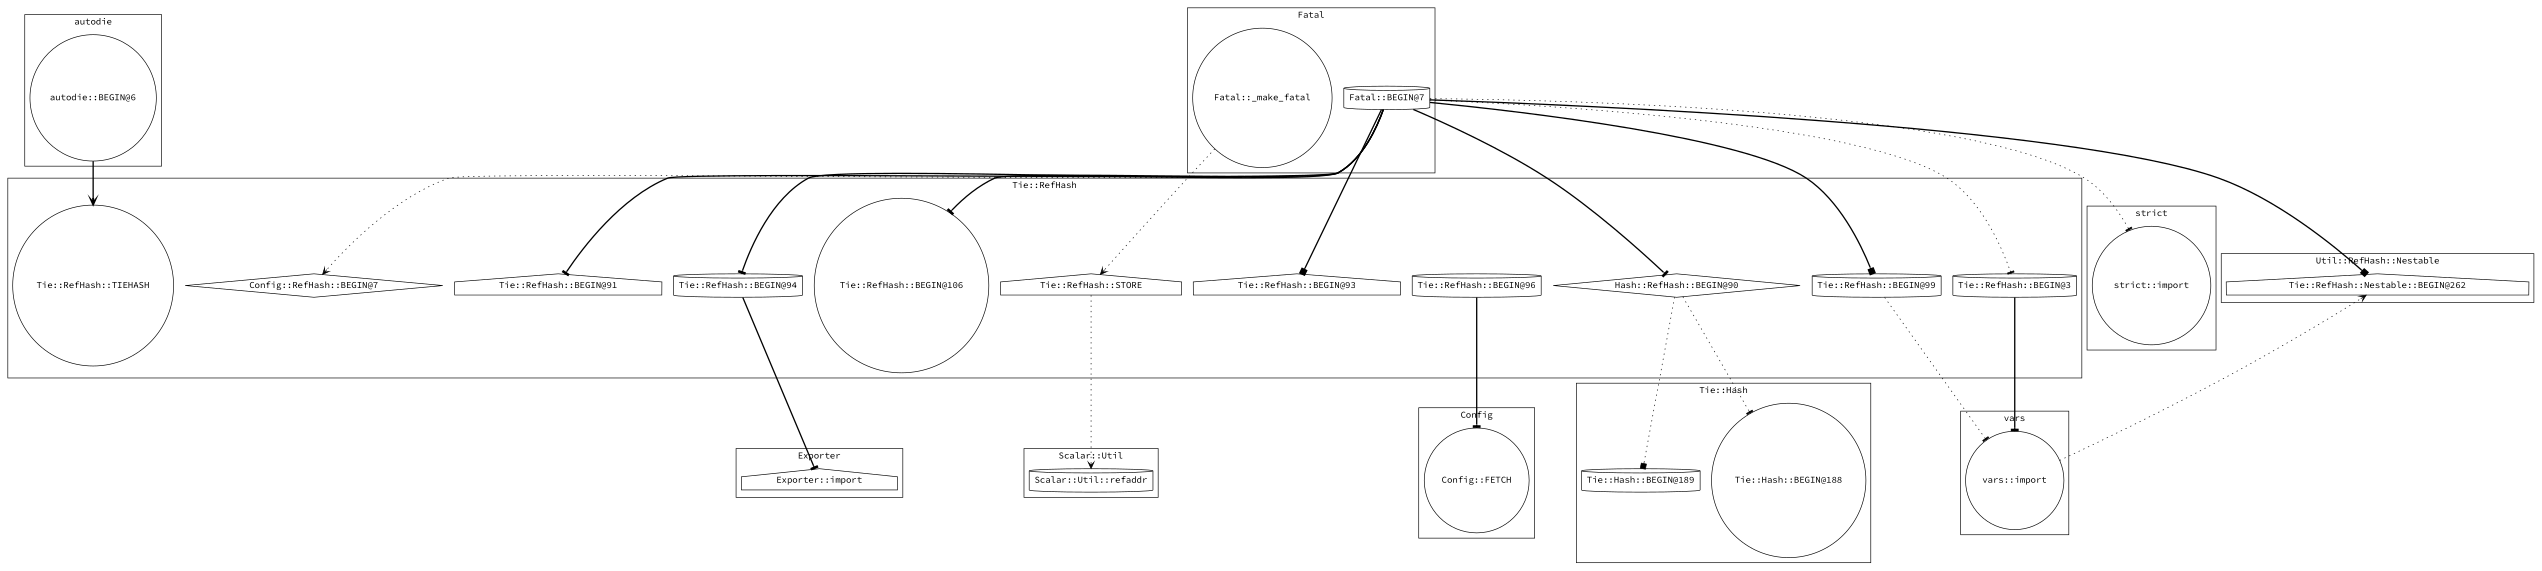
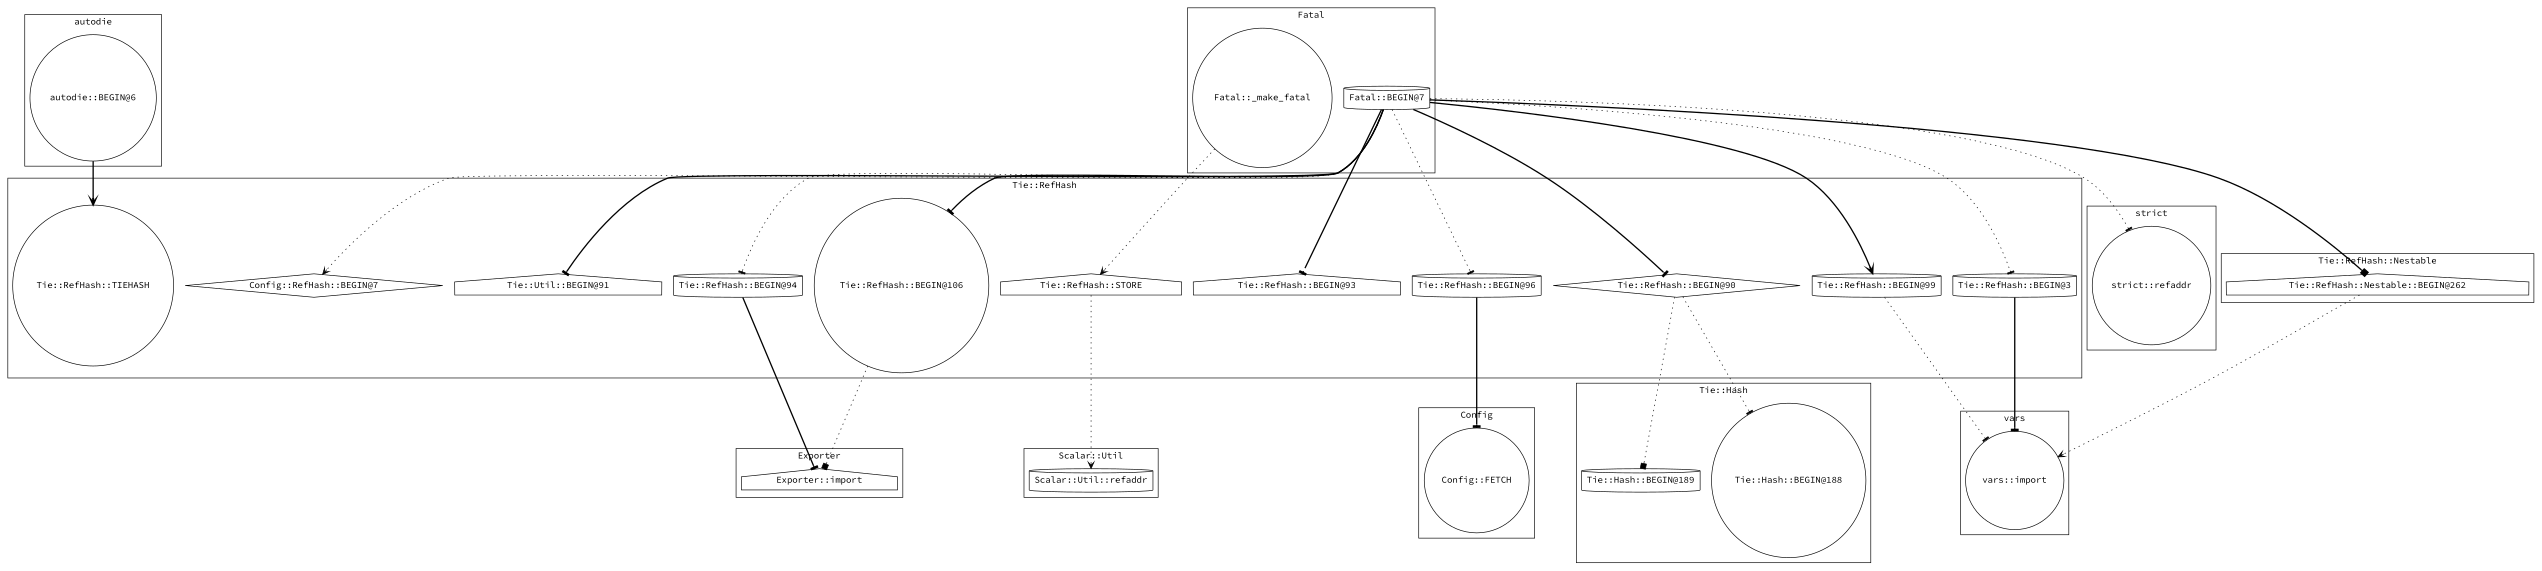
edge "Fatal::BEGIN@7" -> "Tie::RefHash::BEGIN@99": arrowhead box -> vee
edge "Fatal::BEGIN@7" -> "Tie::RefHash::BEGIN@94": style bold -> dotted
edge "Fatal::BEGIN@7" -> "Tie::RefHash::BEGIN@93": arrowhead box -> tee
edge "Fatal::BEGIN@7" -> "Tie::RefHash::BEGIN@96": added
cluster "Util::RefHash::Nestable": label "Util::RefHash::Nestable" -> "Tie::RefHash::Nestable"
node "Tie::RefHash::BEGIN@91": label "Tie::RefHash::BEGIN@91" -> "Tie::Util::BEGIN@91"
node "Hash::RefHash::BEGIN@90": label "Hash::RefHash::BEGIN@90" -> "Tie::RefHash::BEGIN@90"
node "strict::import": label "strict::import" -> "strict::refaddr"
edge "vars::import" -> "Tie::RefHash::Nestable::BEGIN@262": reversed
edge "Tie::RefHash::BEGIN@106" -> "Exporter::import": added
